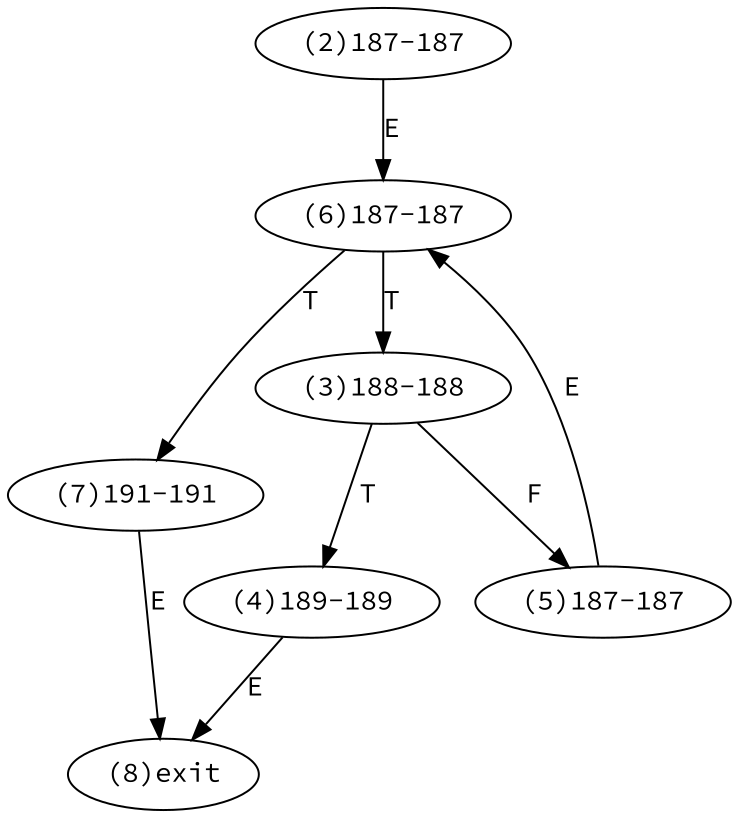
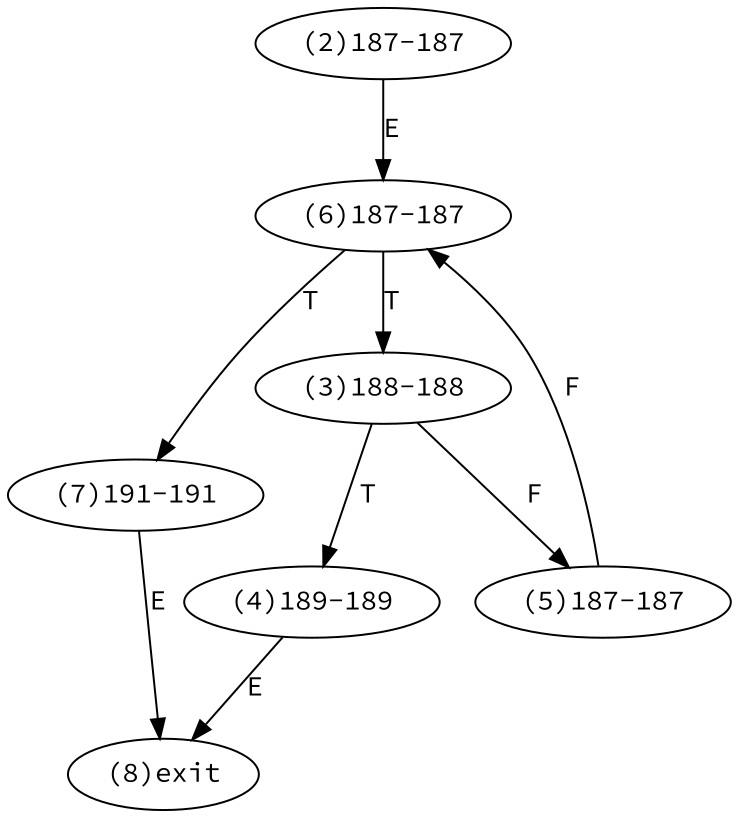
edge "(5)187-187" -> "(6)187-187": label "E" -> "F"
